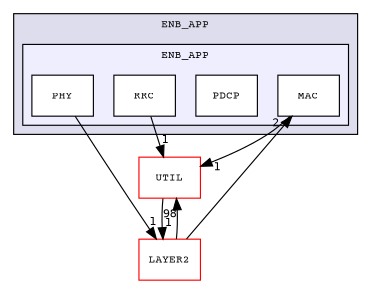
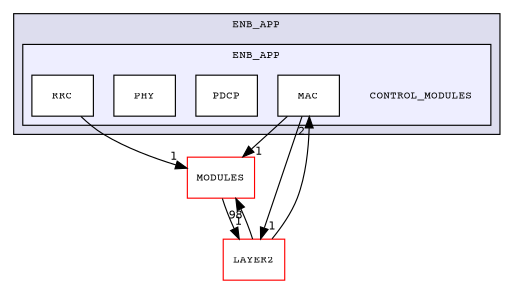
node "CONTROL_MODULES": added
edge "PHY" -> "LAYER2": now "MAC" -> "LAYER2"
node "UTIL": label "UTIL" -> "MODULES"
